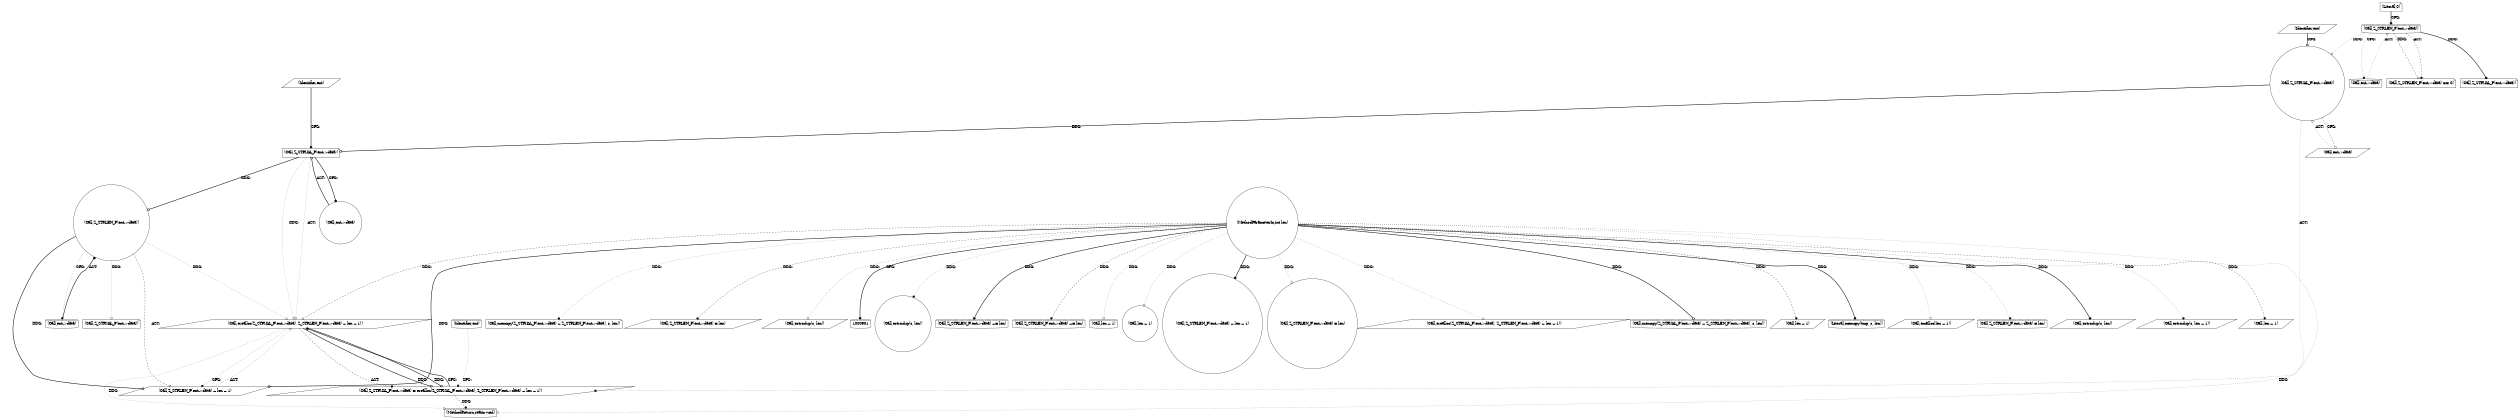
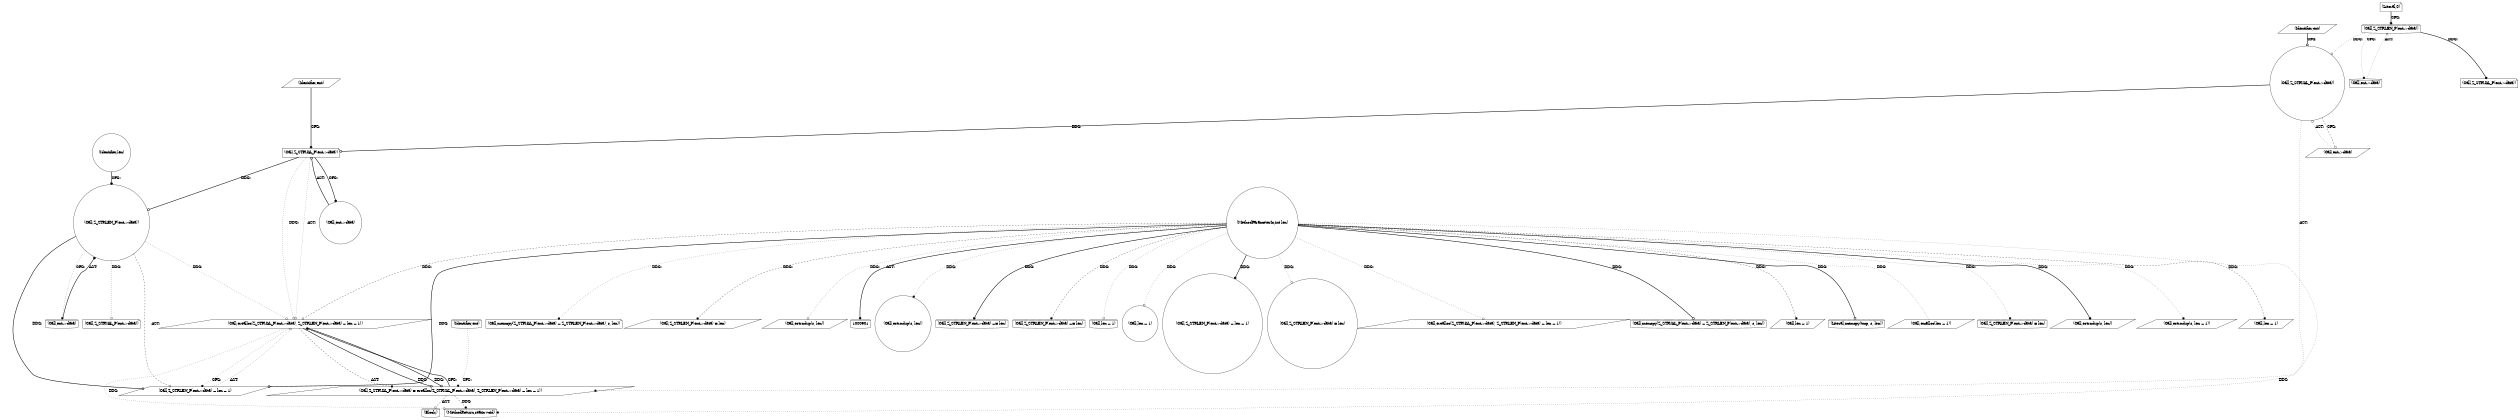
node "(Call,Z_STRLEN_P(ent->data) == 0)": removed
node "(Identifier,len)": added
edge "(MethodParameterIn,int len)" -> "(Call,emalloc(len + 1))": reversed
edge "(MethodParameterIn,int len)" -> "(Literal,memcpy(tmp, s, len))": arrowhead dot -> odot
edge "(MethodParameterIn,int len)" -> "1000901": label "CFG: " -> "AST: "
edge "(MethodParameterIn,int len)" -> "(MethodReturn,static void)": arrowhead odot -> dot
node "(Block,)": added
